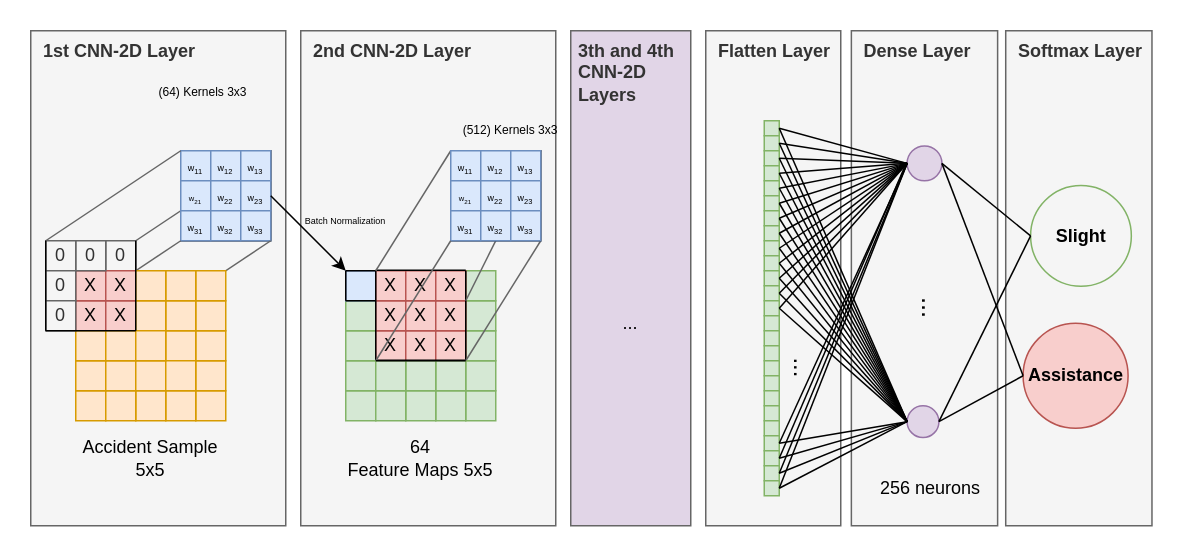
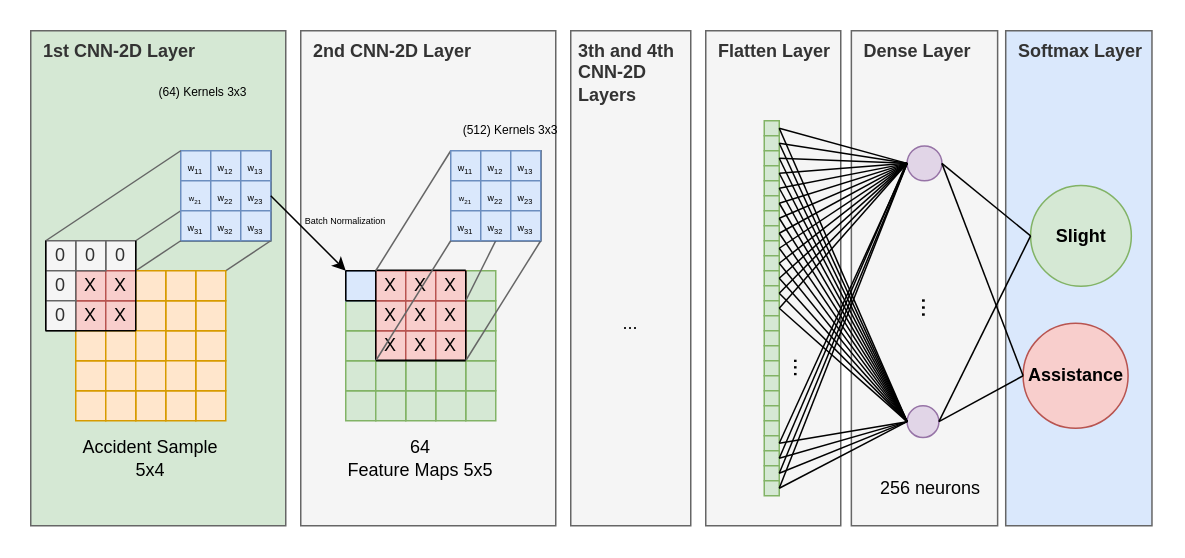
node "1st CNN-2D Layer": fillcolor #f5f5f5 -> #d5e8d4
node "Softmax Layer": fillcolor #f5f5f5 -> #dae8fc
node "Slight": fillcolor #f5f5f5 -> #d5e8d4
node "3th and 4th CNN-2D Layers": fillcolor #e1d5e7 -> #f5f5f5
node "Accident Sample 5x5": label "Accident Sample 5x5" -> "Accident Sample 5x4"
